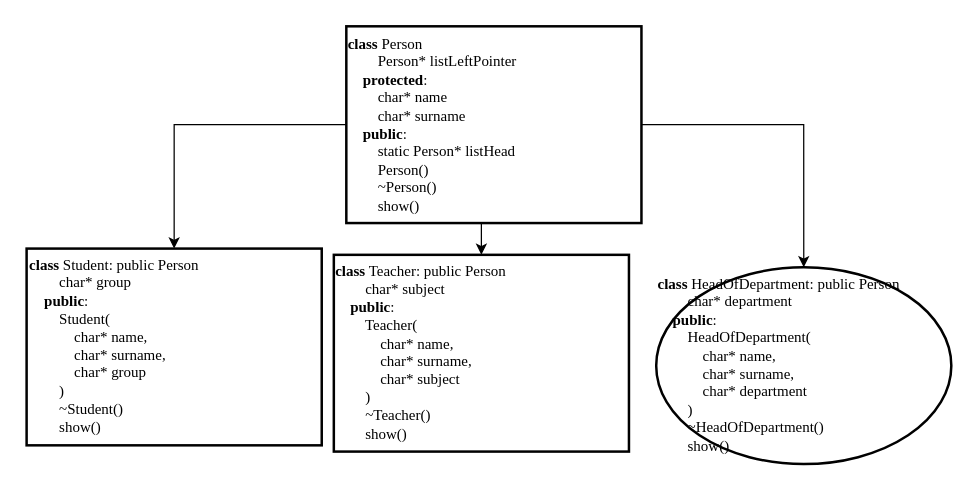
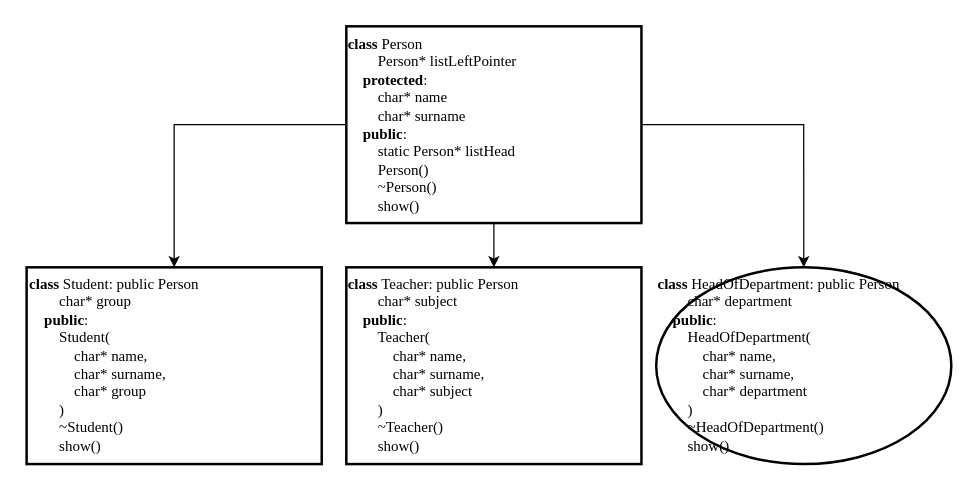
node "class Student: public Person char* group public: Student( char* name, char* surname, char* group ) ~Student() show()": moved (174, 347) -> (174, 366)
node "class Teacher: public Person char* subject public: Teacher( char* name, char* surname, char* subject ) ~Teacher() show()": moved (481, 353) -> (494, 366)
